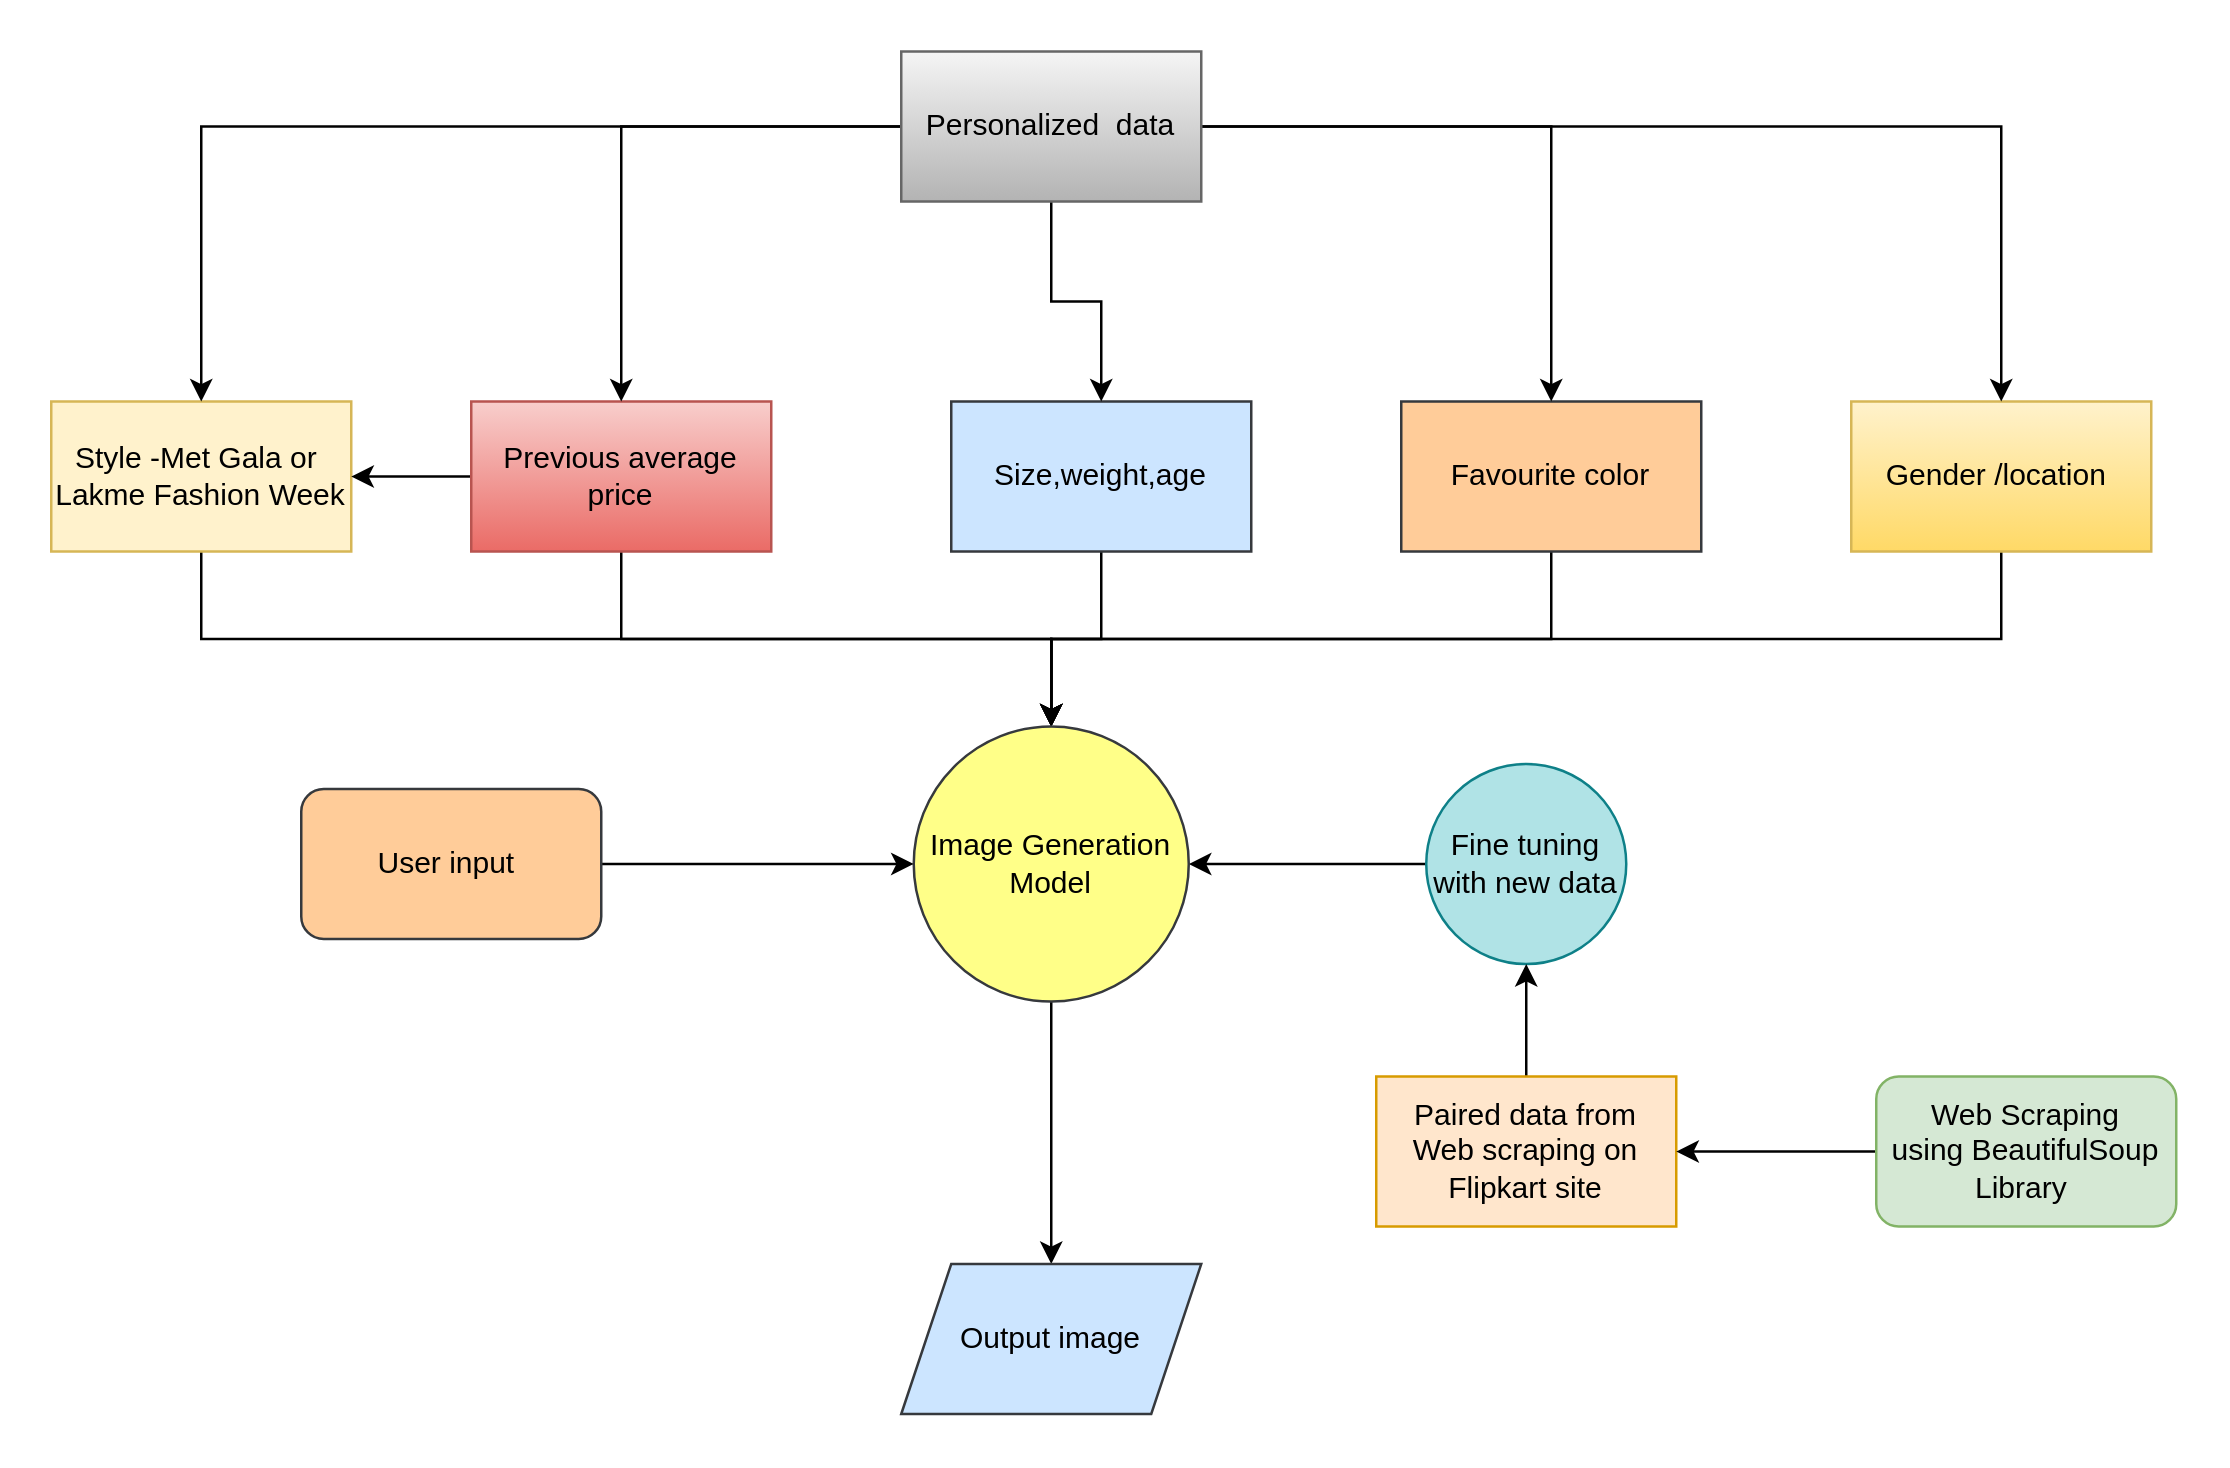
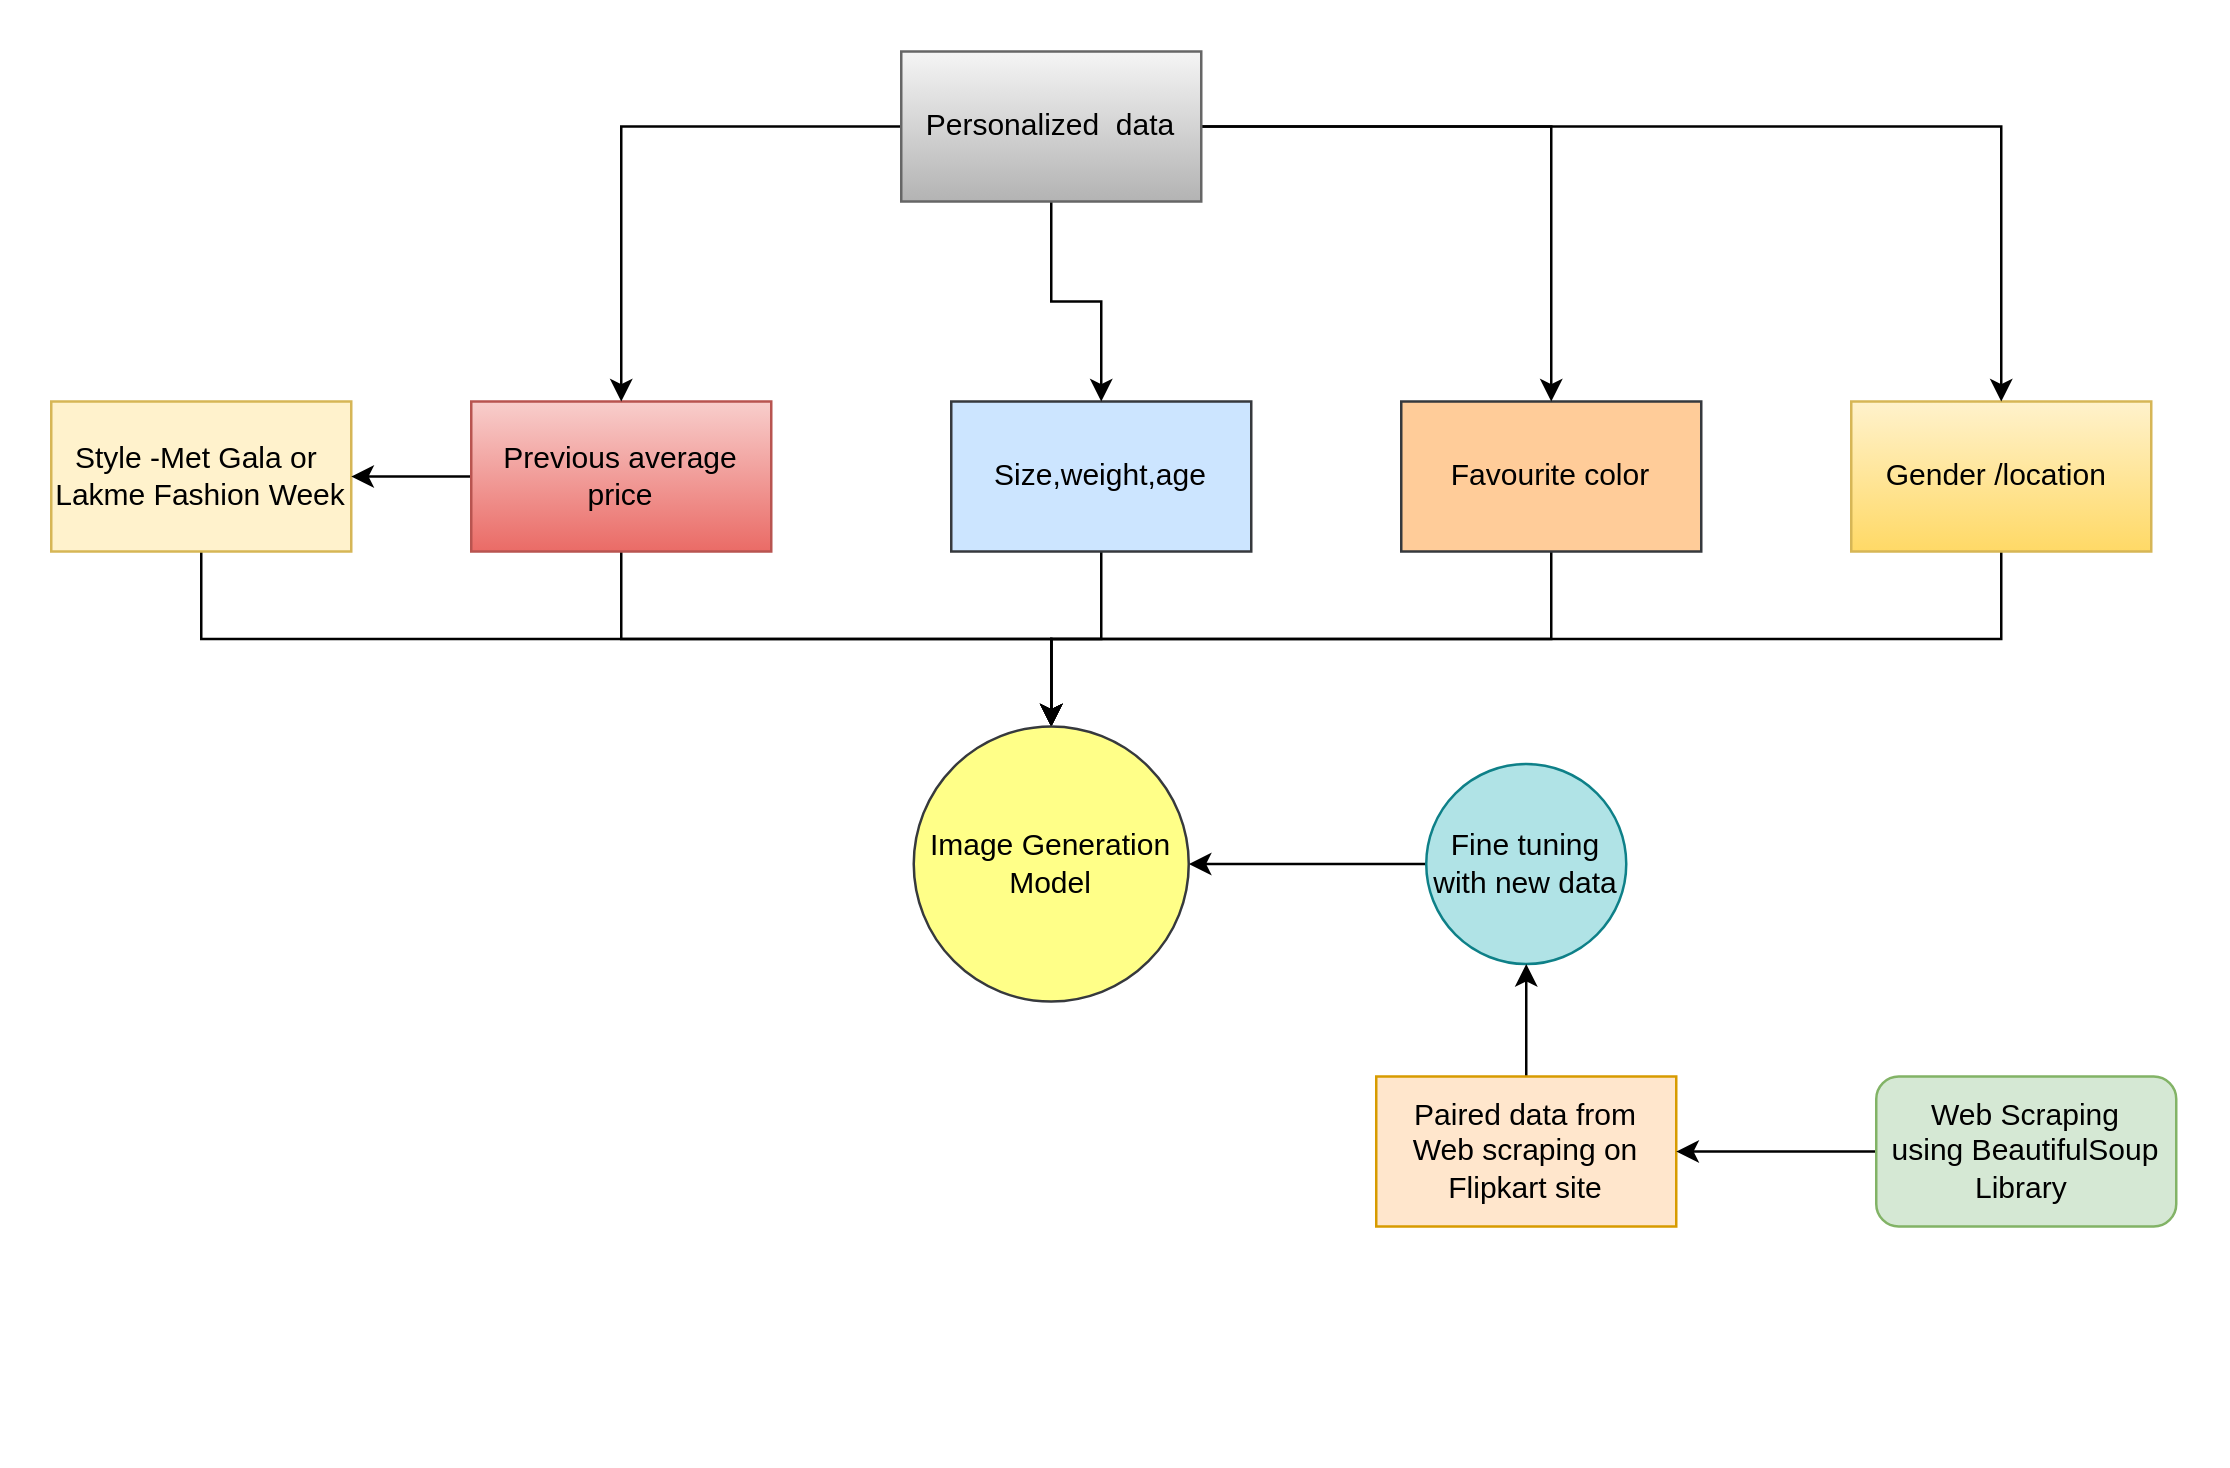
edge "Personalized data" -> "Style -Met Gala or Lakme Fashion Week": removed
node "User input": removed
edge "User input" -> "Image Generation Model": removed
edge "Image Generation Model" -> "Output image": removed
node "Output image": removed
